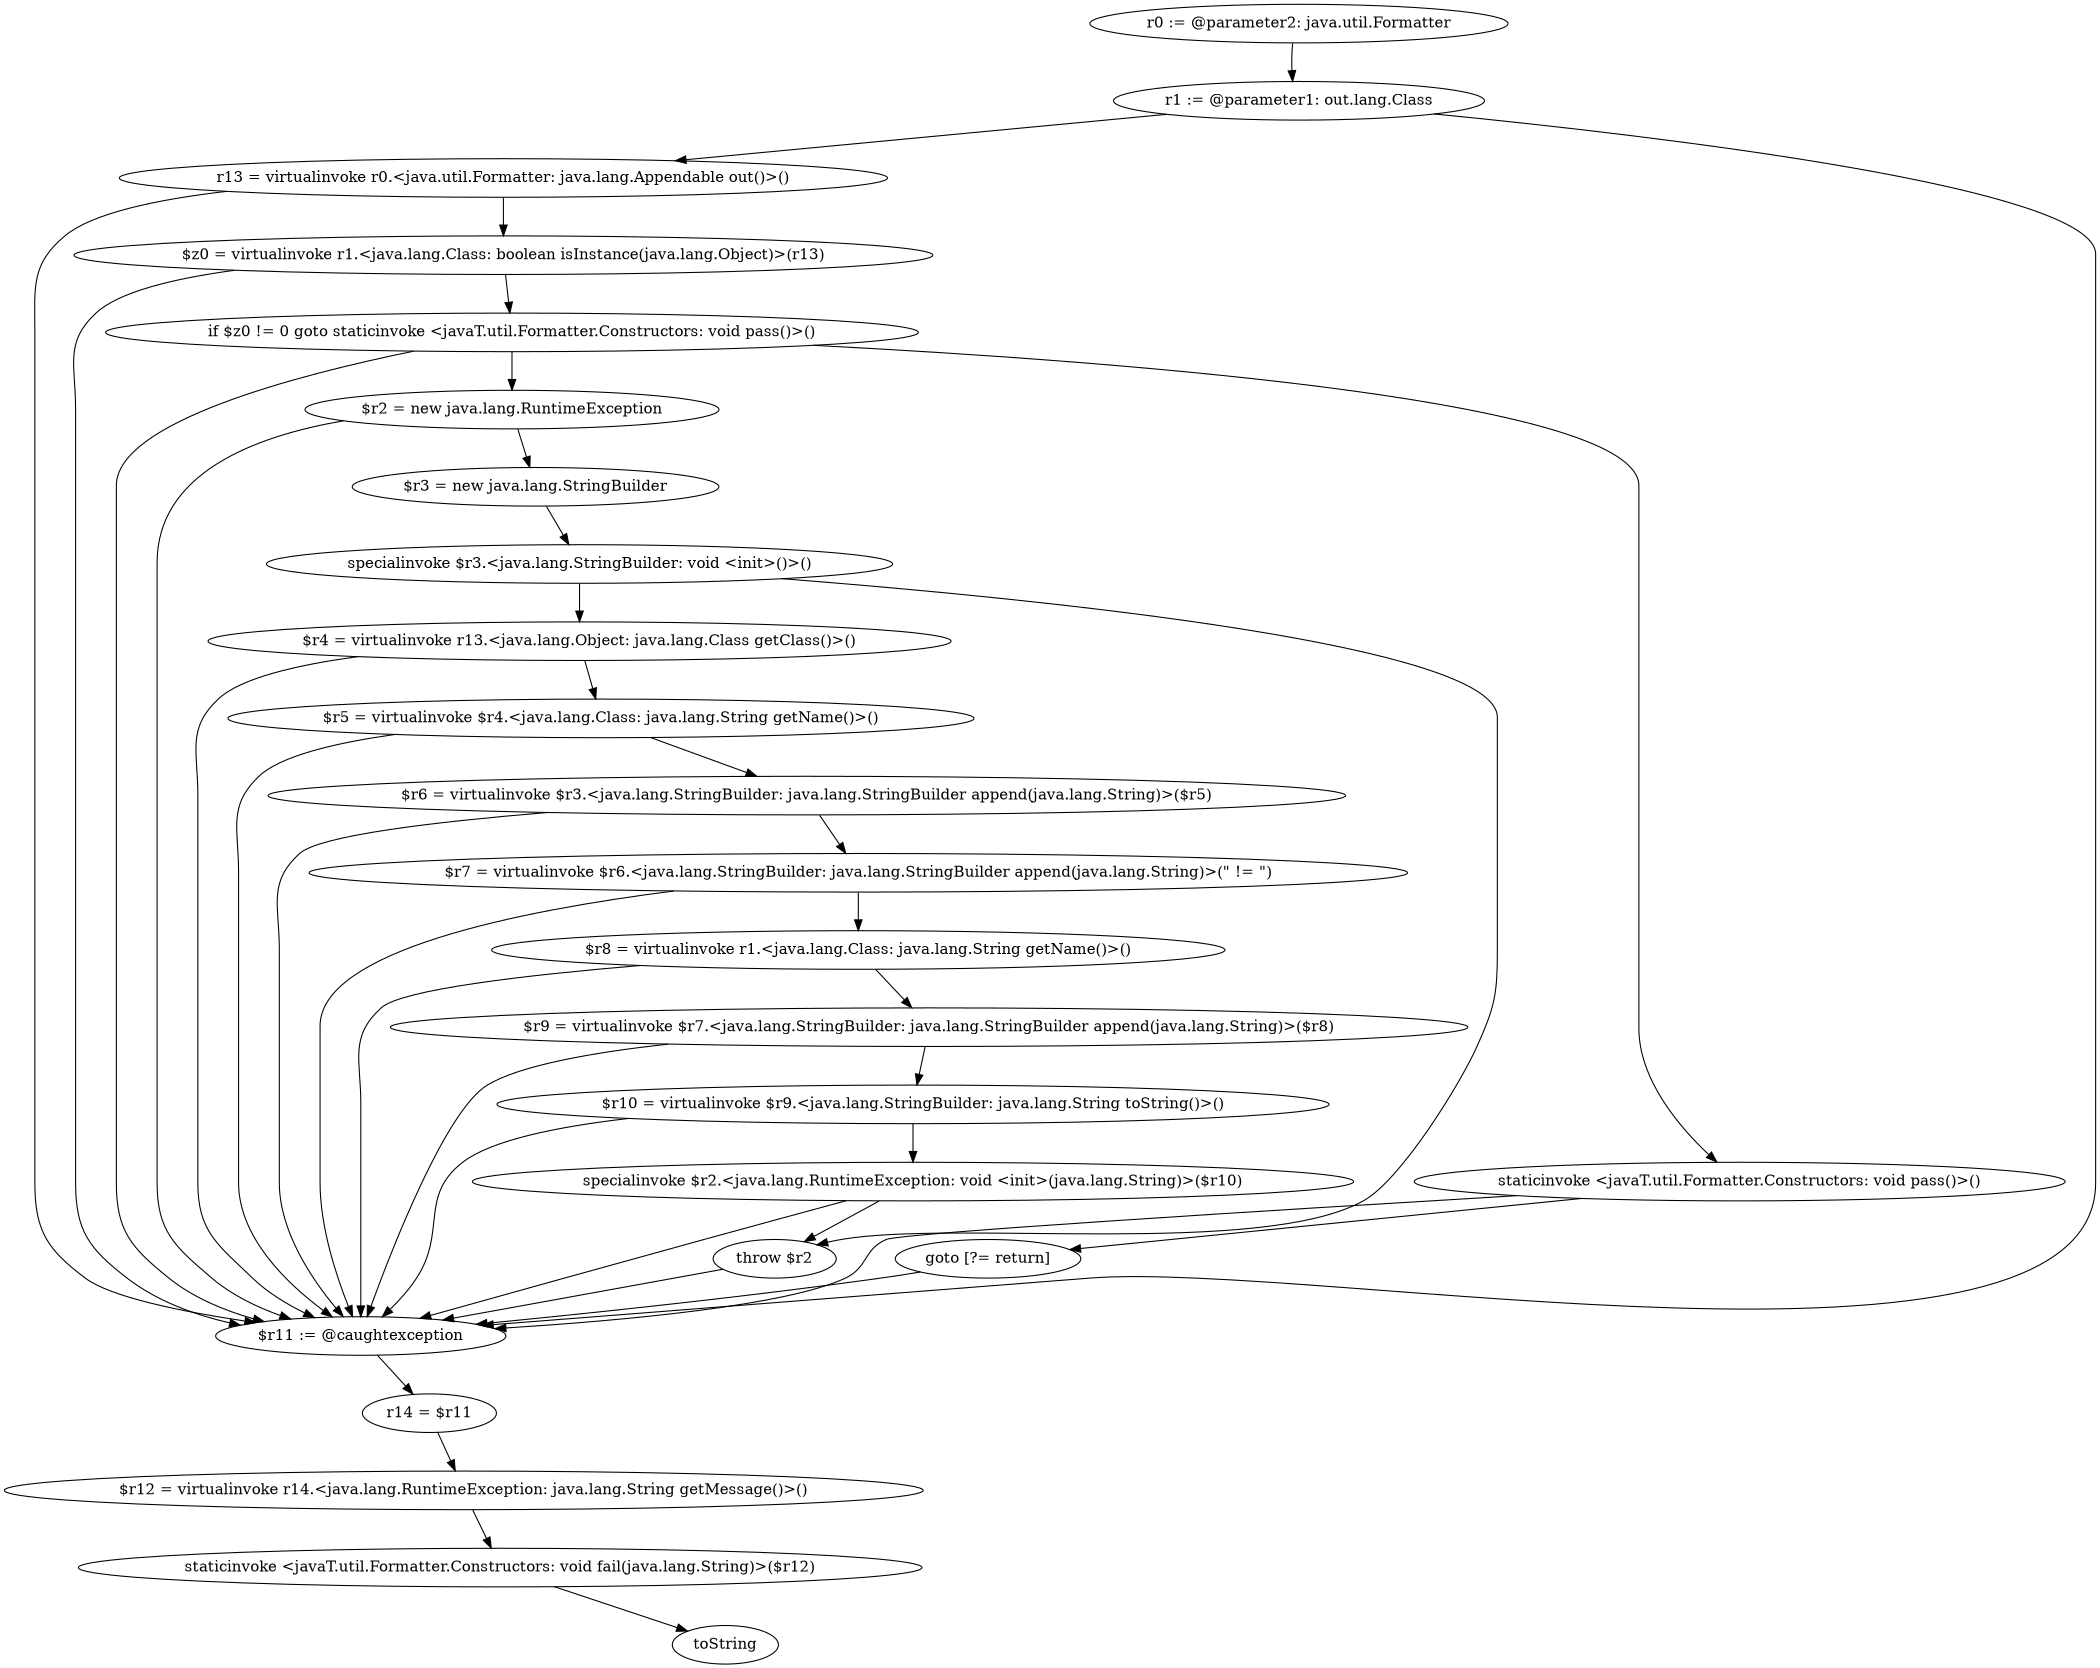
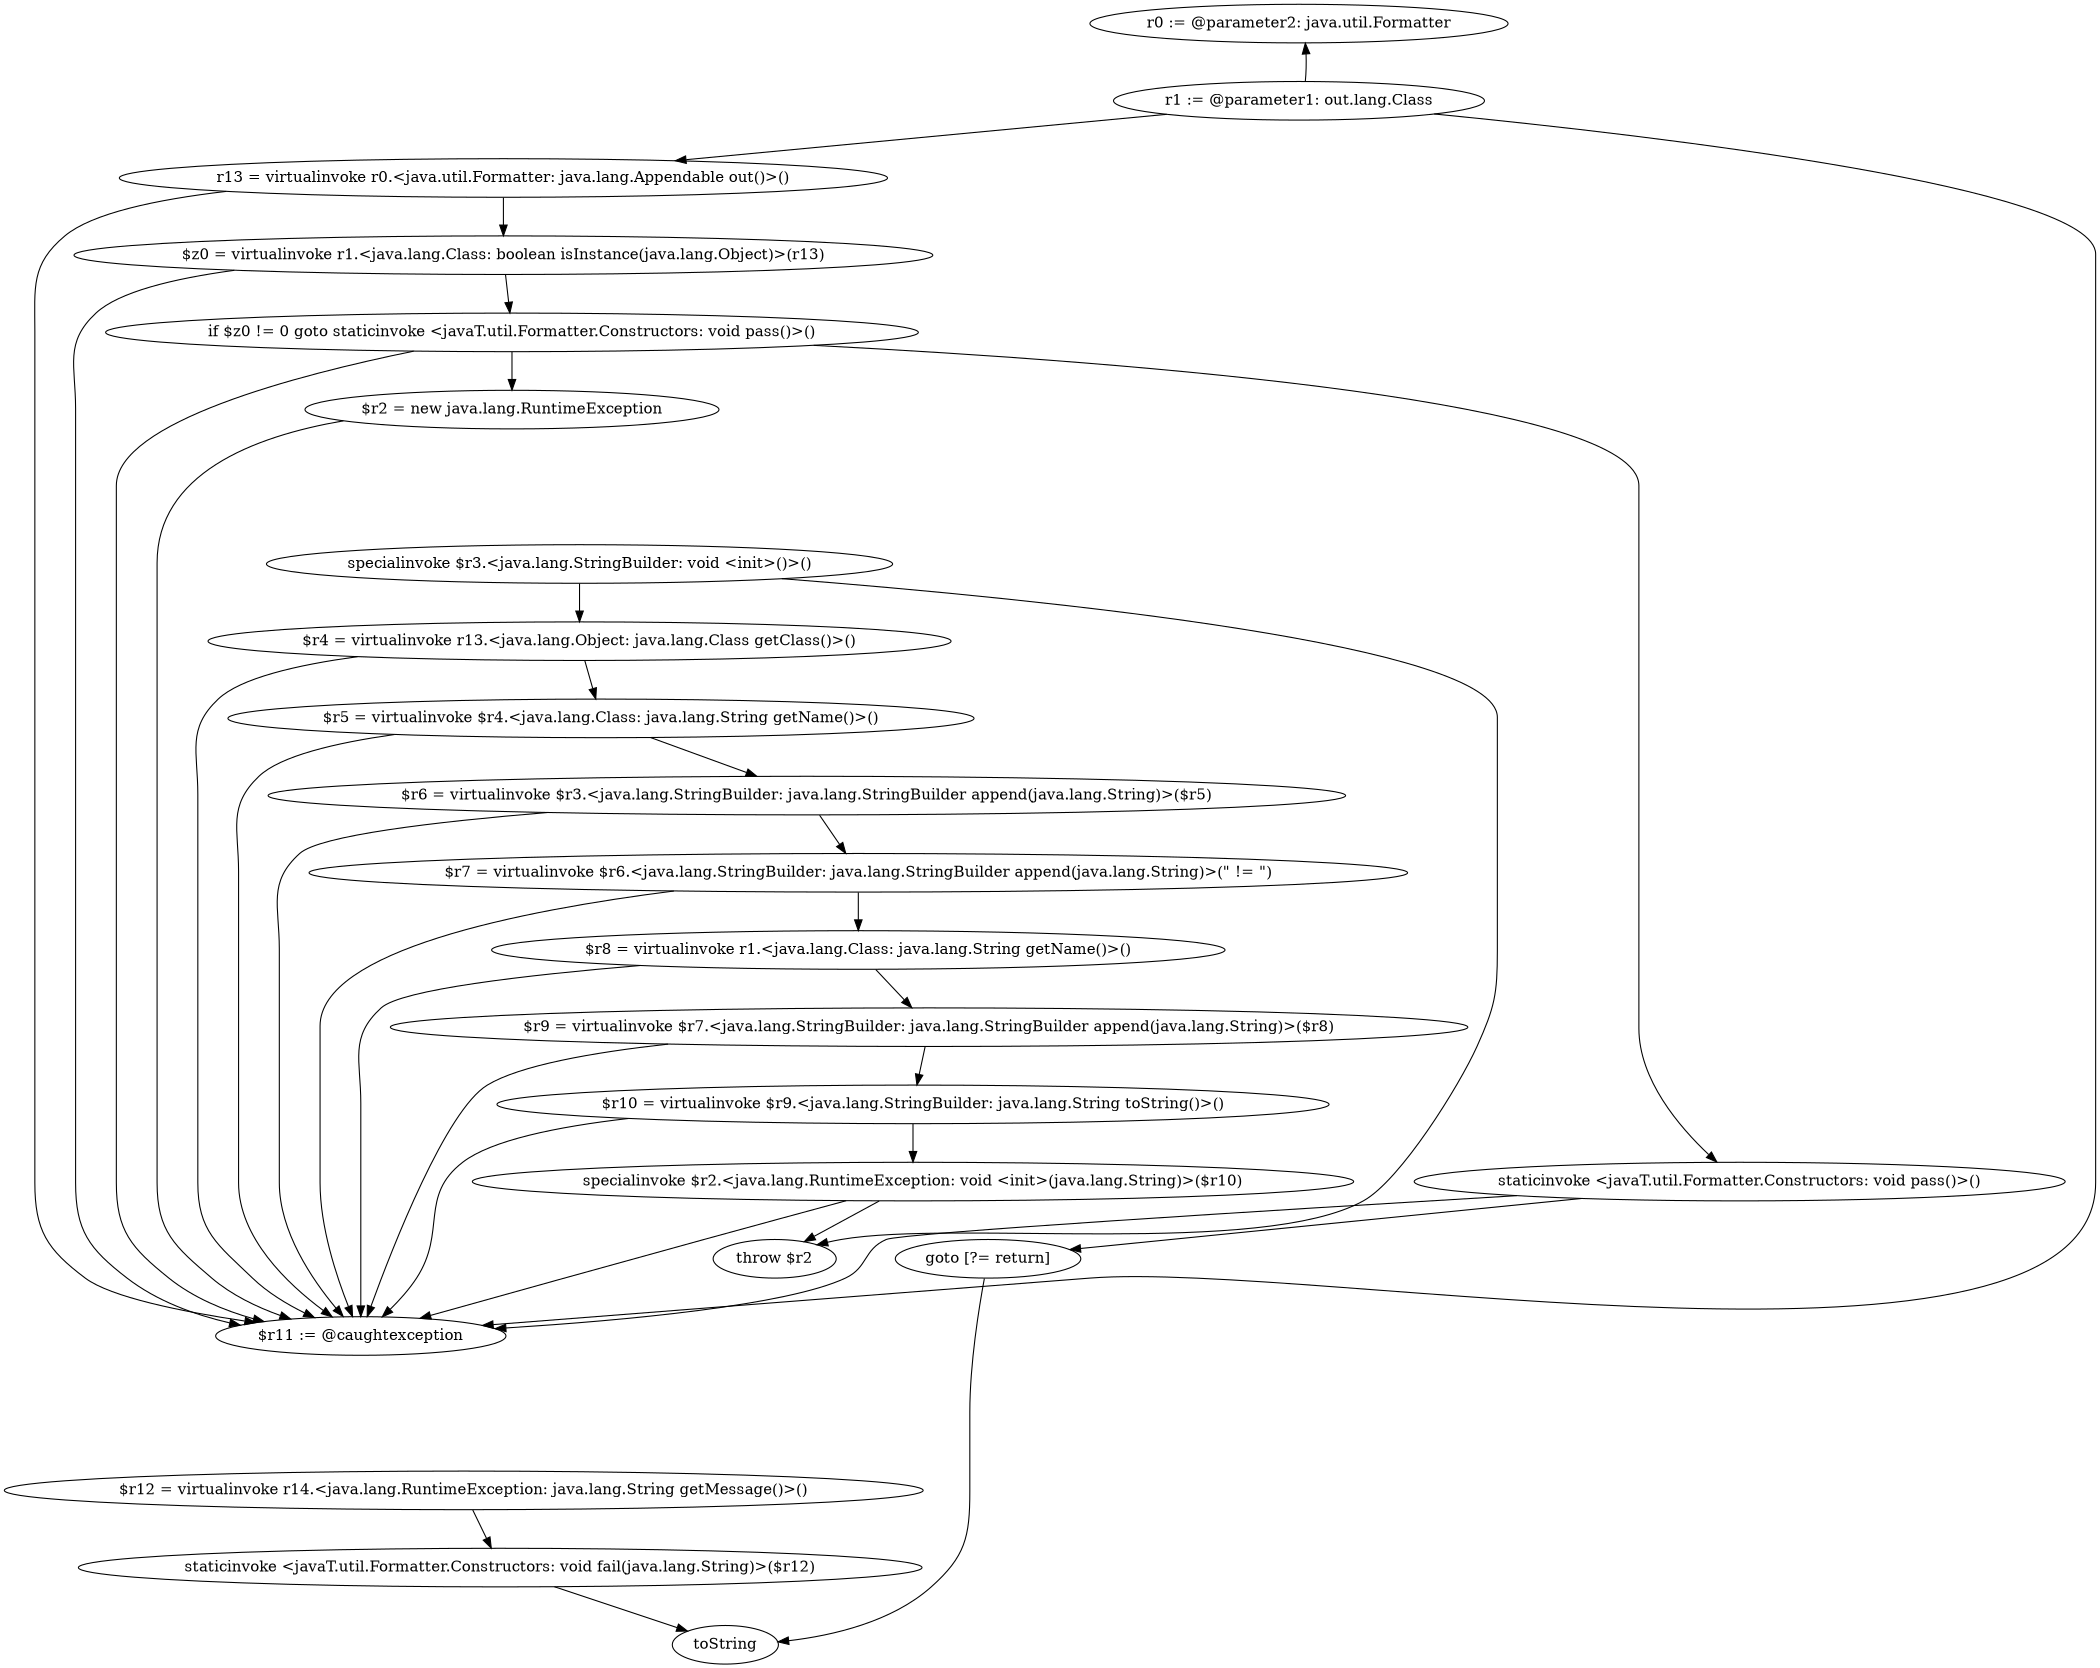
edge "r0 := @parameter2: java.util.Formatter" -> "r1 := @parameter1: out.lang.Class": reversed
node "$r3 = new java.lang.StringBuilder": removed
edge "throw $r2" -> "$r11 := @caughtexception": removed
edge "goto [?= return]" -> "$r11 := @caughtexception": now "goto [?= return]" -> "toString"
node "r14 = $r11": removed
